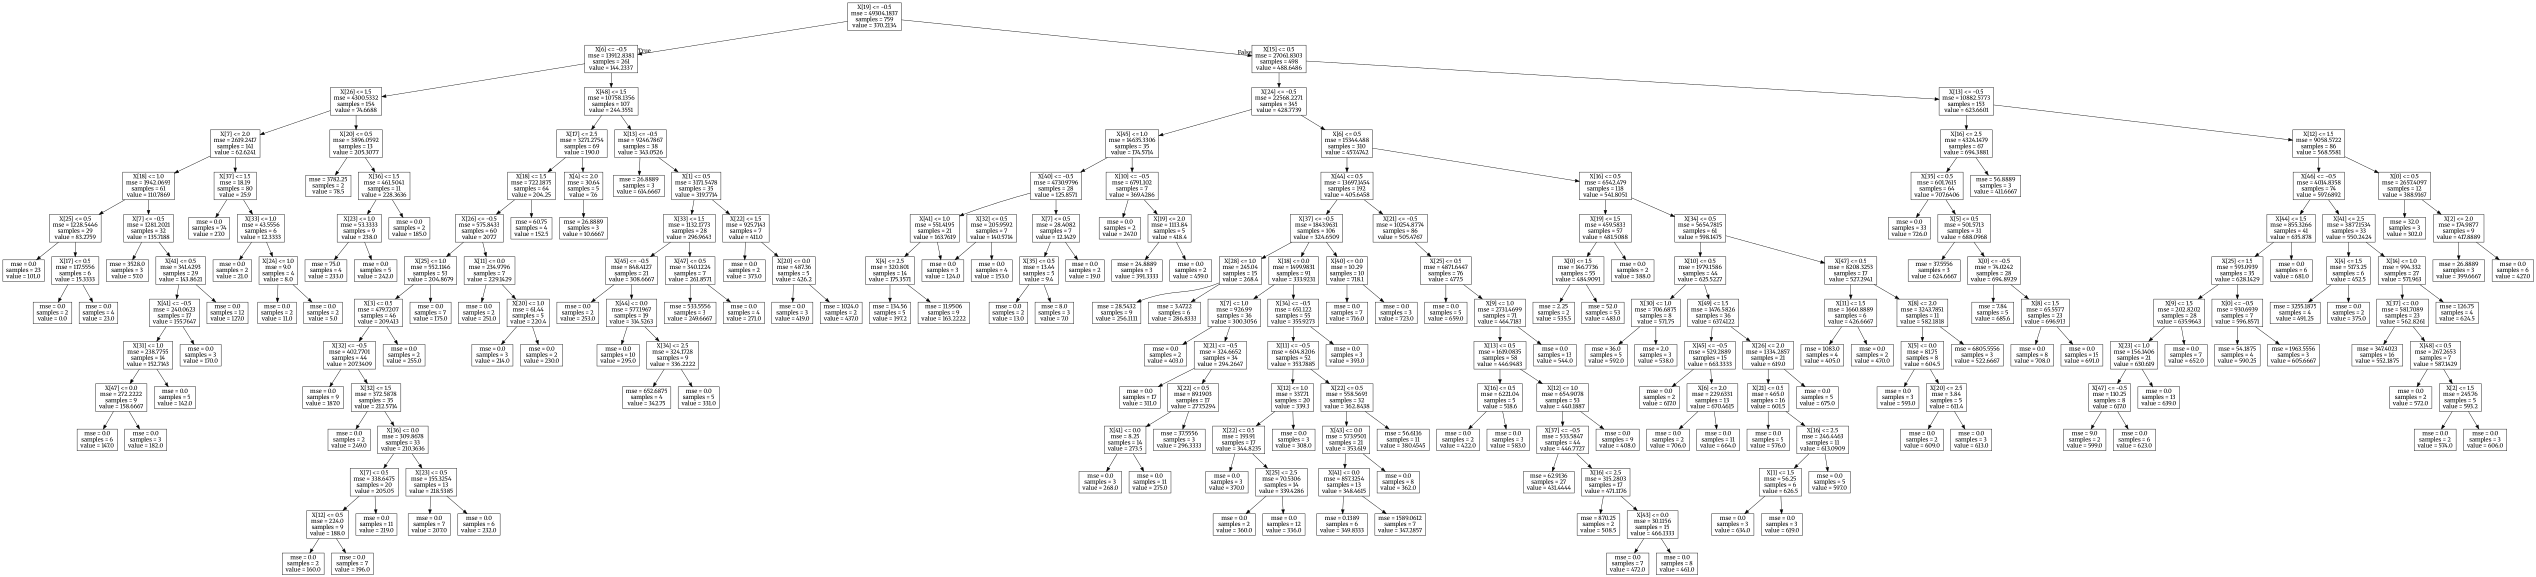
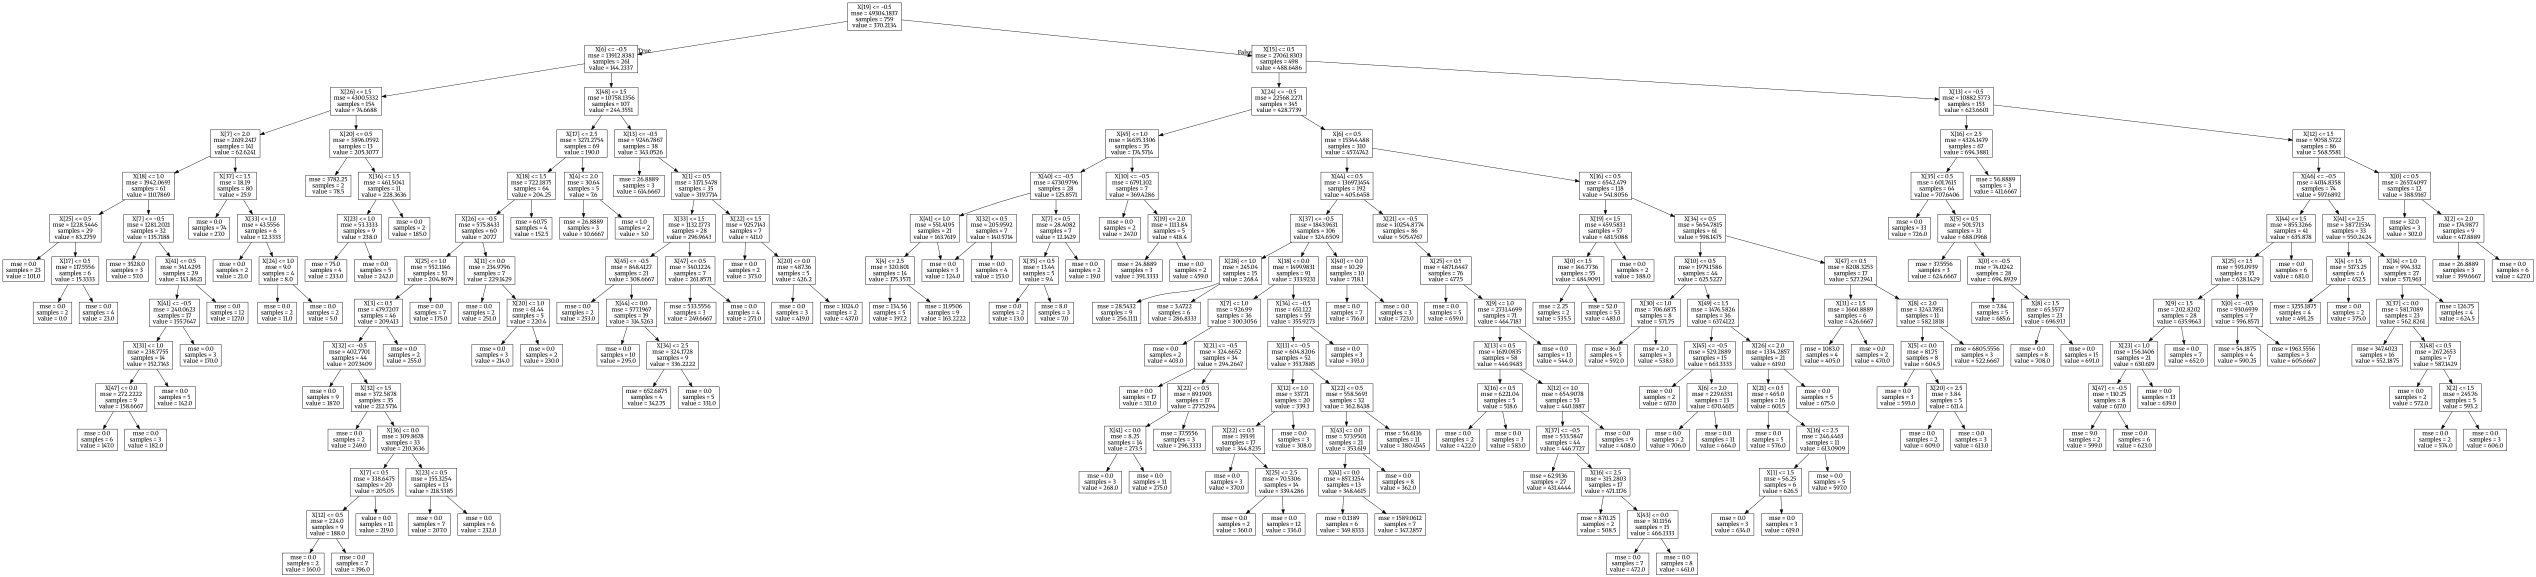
node "X[16] <= 0.5 mse = 6542.479 samples = 118 value = 541.8051": label "X[16] <= 0.5 mse = 6542.479 samples = 118 value = 541.8051" -> "X[16] <= 0.5 mse = 6542.479 samples = 118 value = 541.8056"
node "mse = 1.0 samples = 2 value = 3.0": added
edge "X[7] <= 1.0 mse = 926.99 samples = 36 value = 300.3056" -> "X[21] <= -0.5 mse = 324.6652 samples = 34 value = 294.2647": removed
node "mse = 0.0 samples = 11 value = 219.0": label "mse = 0.0 samples = 11 value = 219.0" -> "value = 0.0 samples = 11 value = 219.0"
